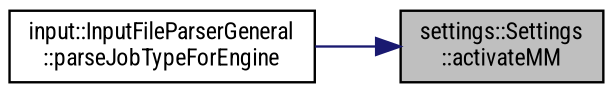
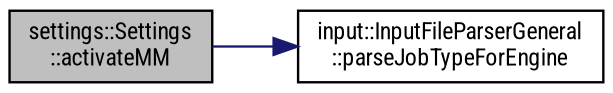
edge "input::InputFileParserGeneral ::parseJobTypeForEngine" -> "settings::Settings ::activateMM": reversed
